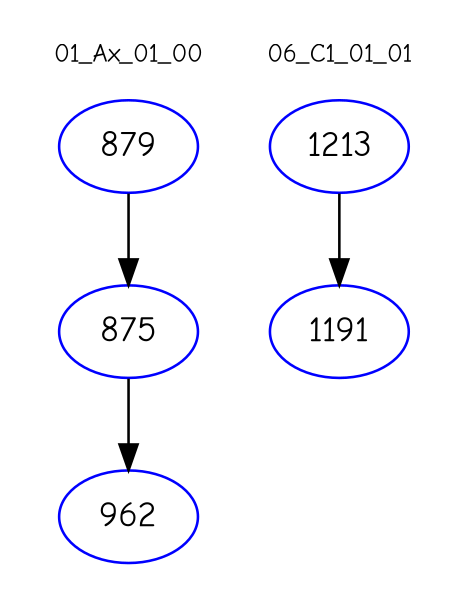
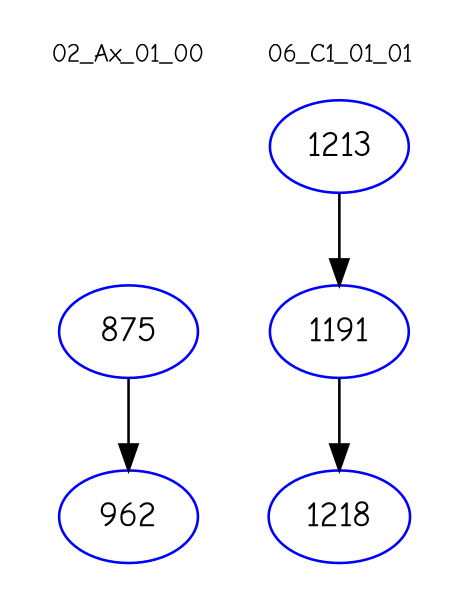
cluster "01_Ax_01_00": label "01_Ax_01_00" -> "02_Ax_01_00"
node "879": removed
node "1218": added
